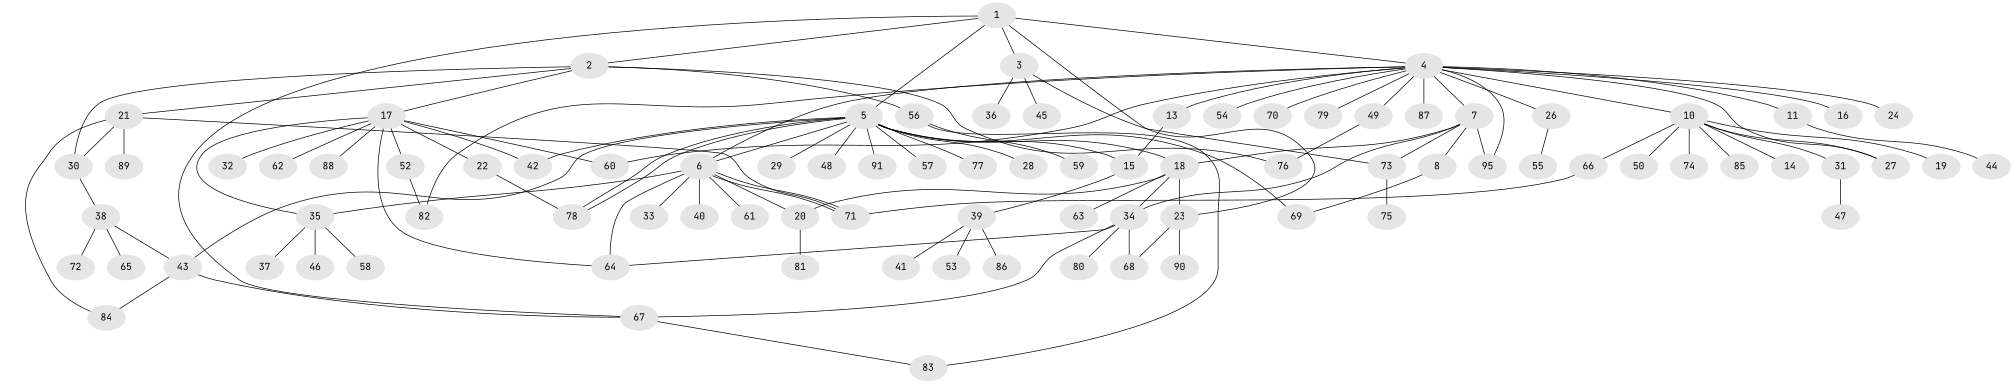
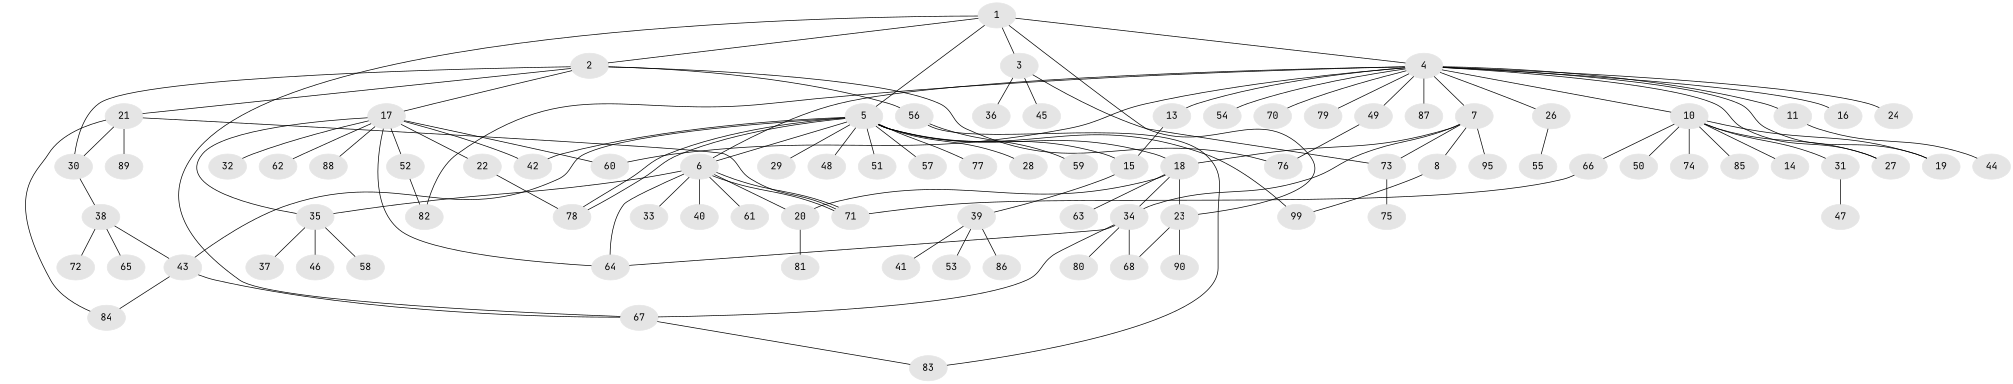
edge "4" -- "95": now "4" -- "19"
node "91": label "91" -> "51"
node "69": label "69" -> "99"
